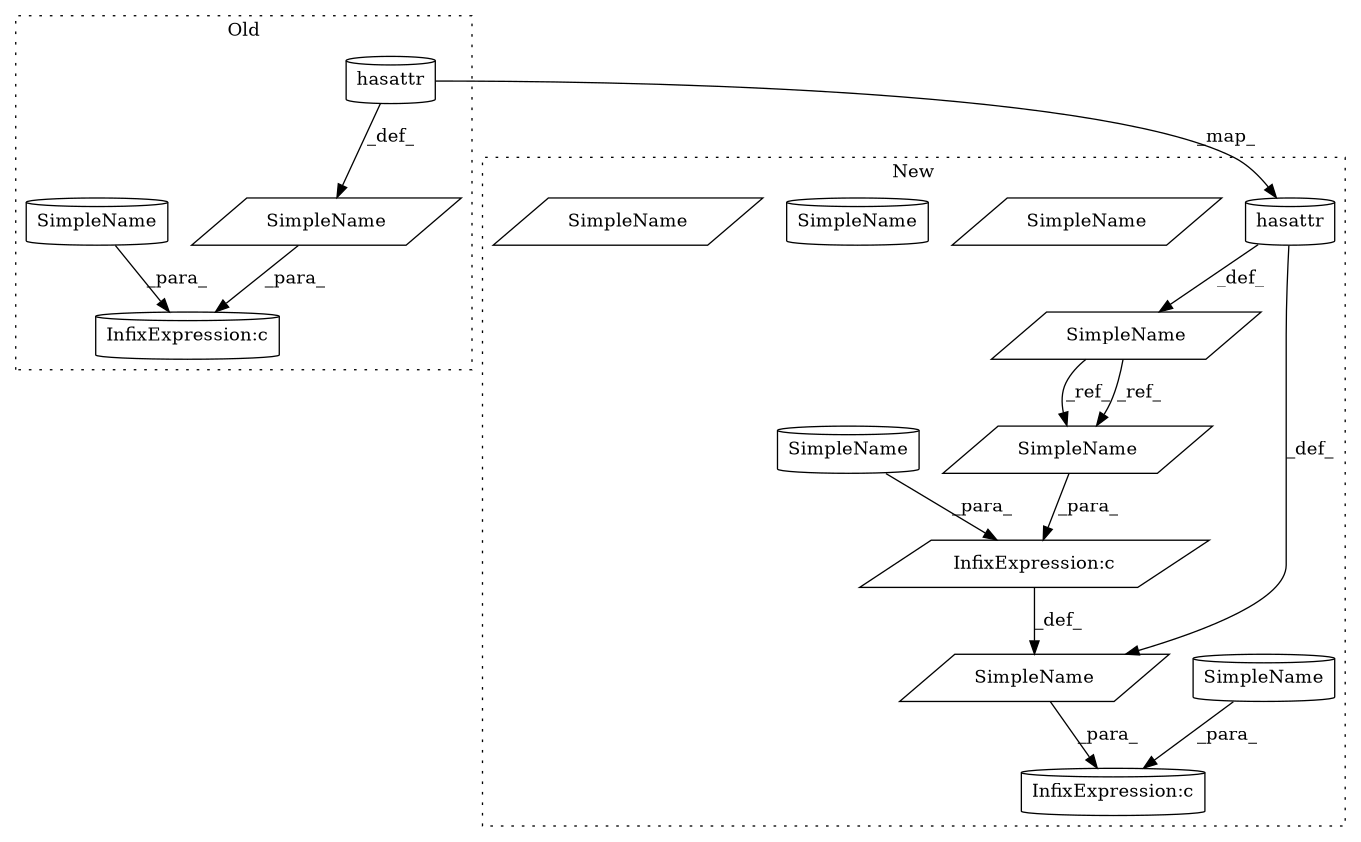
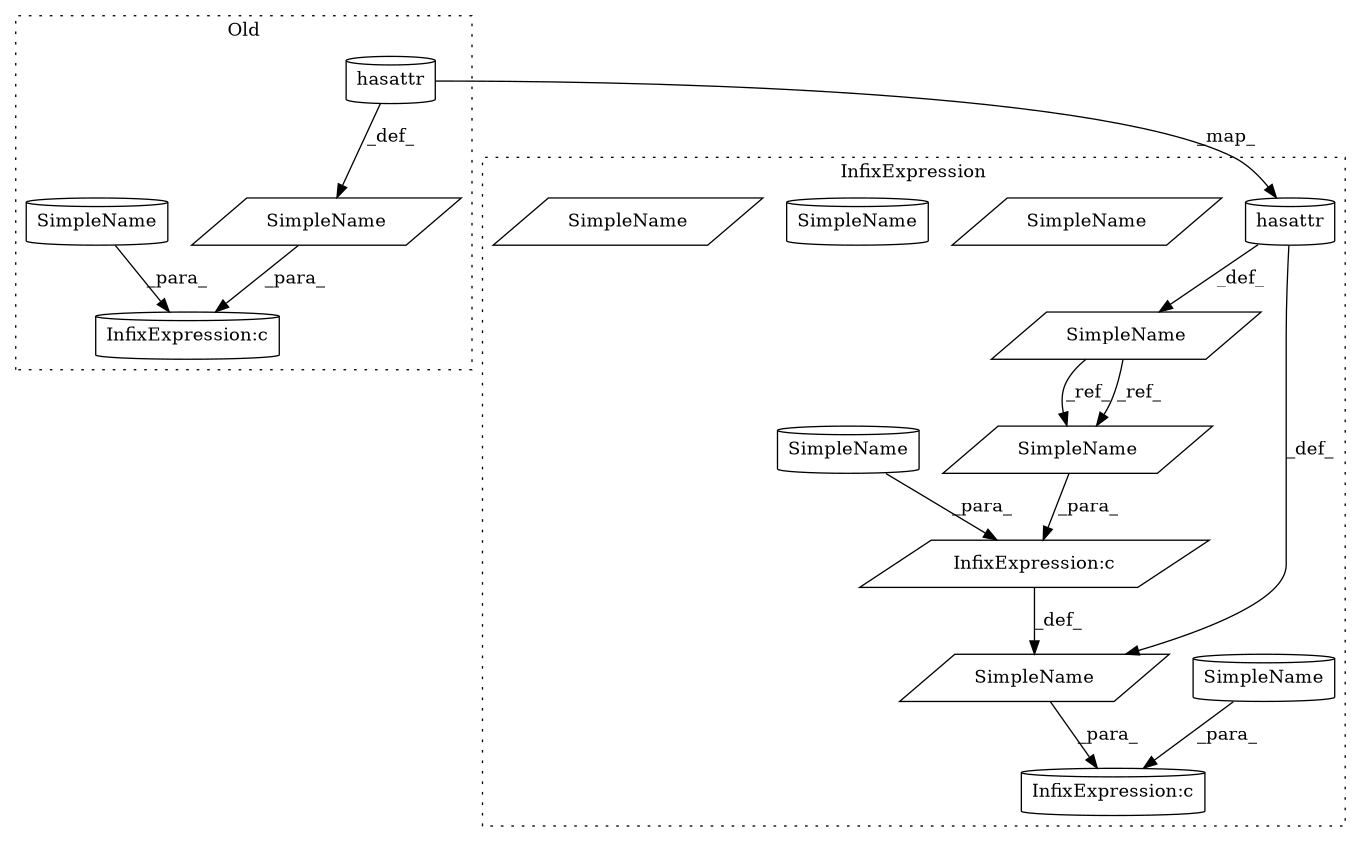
cluster "New": label "New" -> "InfixExpression"
